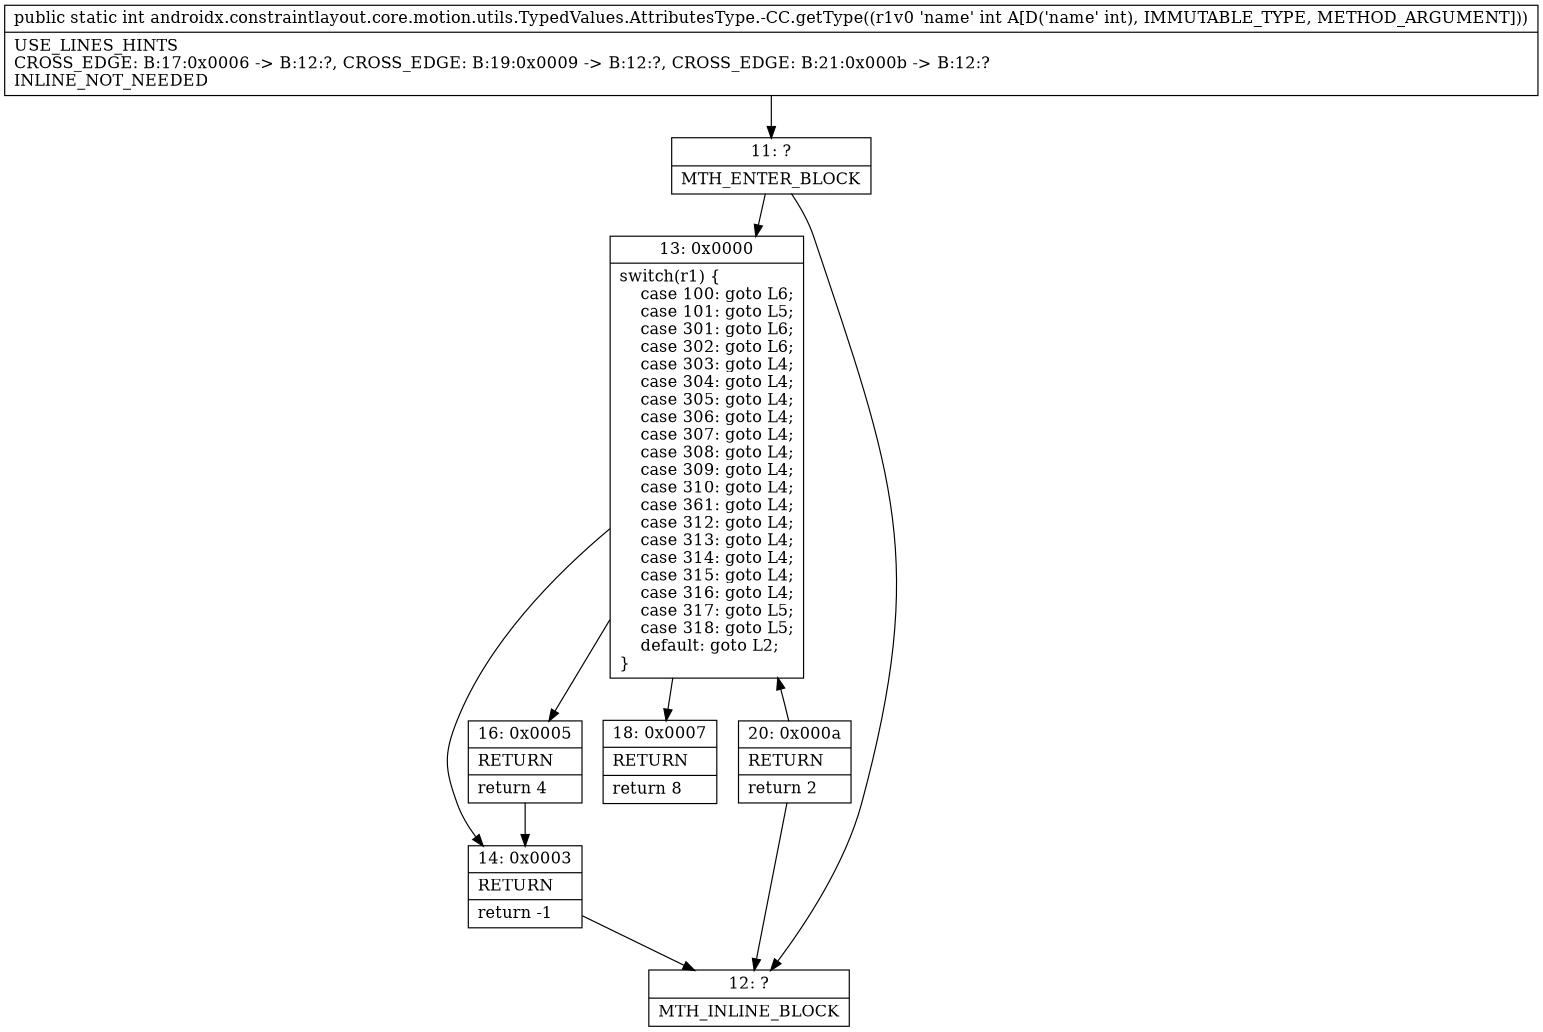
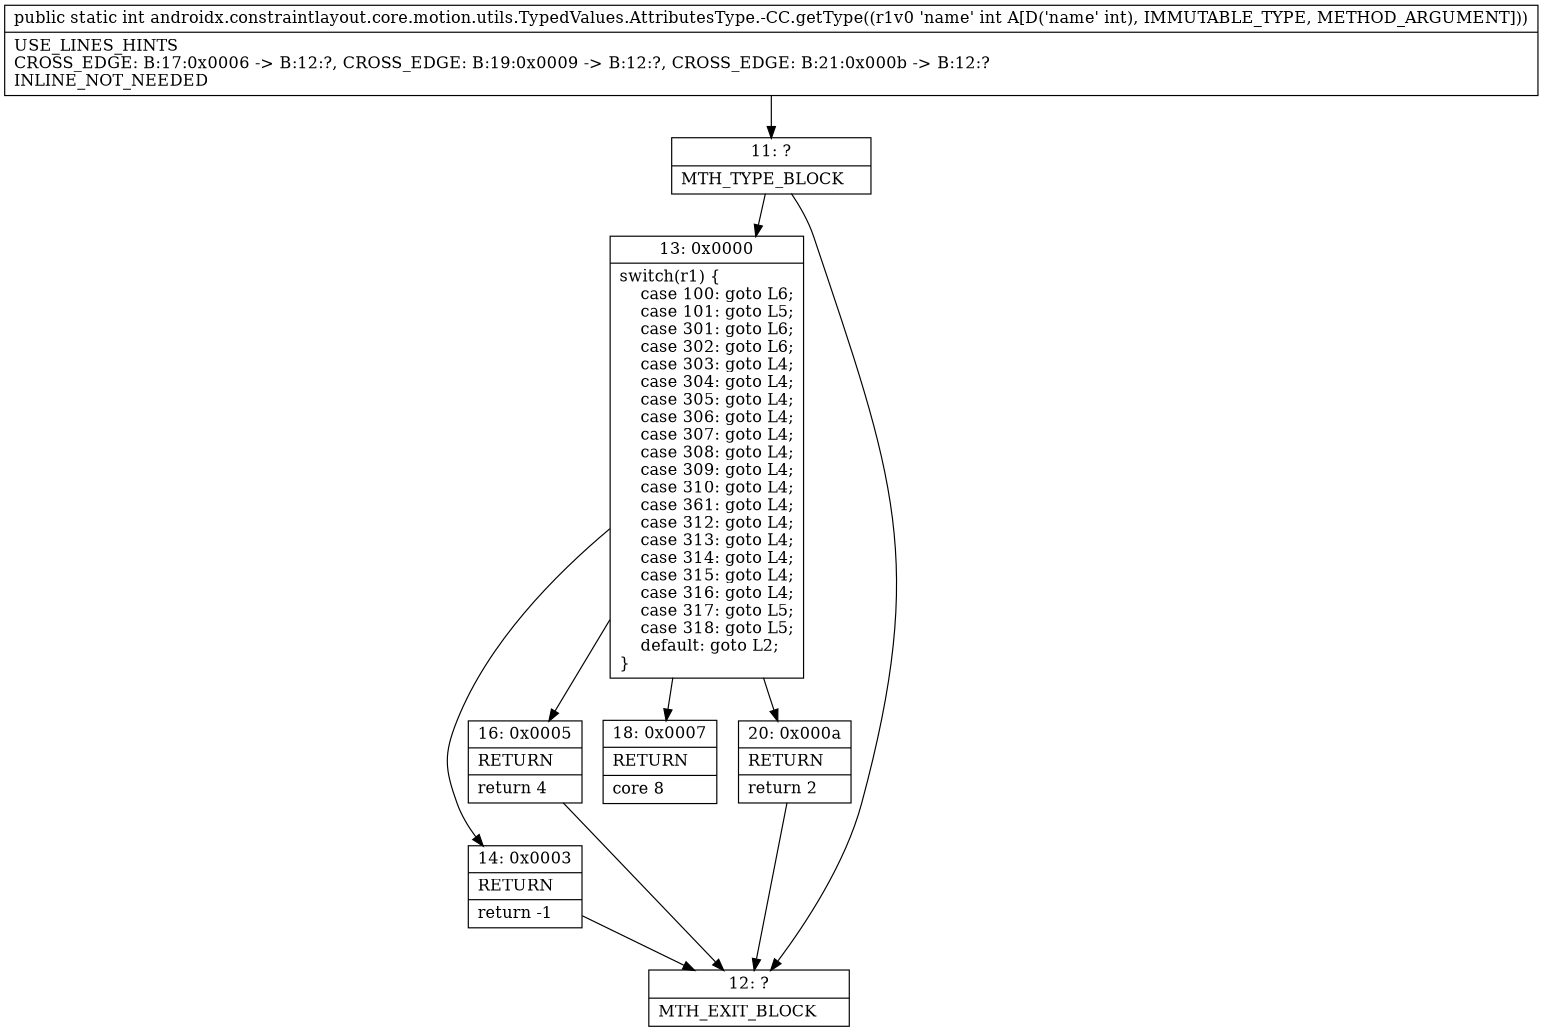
node "11: ?": text "MTH_ENTER_BLOCK" -> "MTH_TYPE_BLOCK"
edge "20: 0x000a" -> "13: 0x0000": reversed
node "18: 0x0007": text "return 8" -> "core 8"
edge "16: 0x0005" -> "14: 0x0003": now "16: 0x0005" -> "12: ?"
node "12: ?": text "MTH_INLINE_BLOCK" -> "MTH_EXIT_BLOCK"
